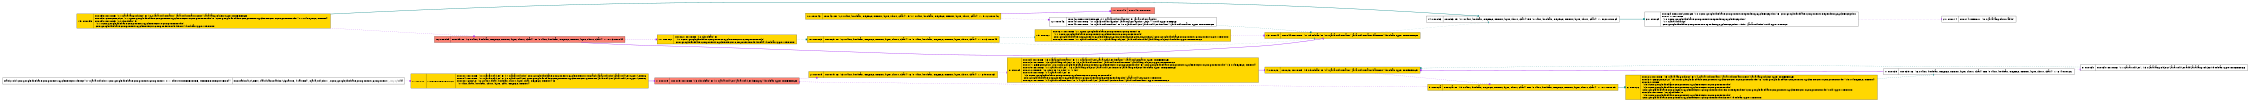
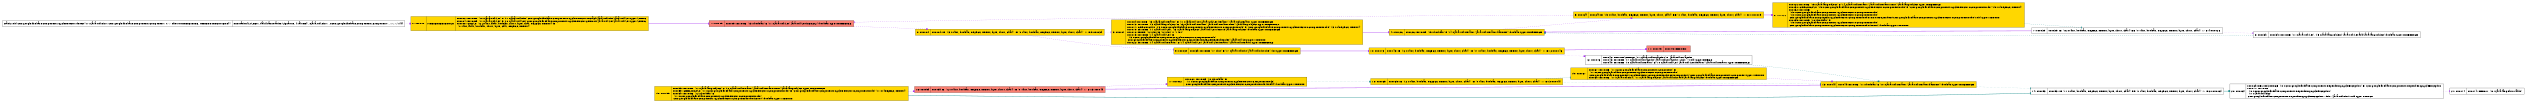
node "9: 0x003f": added
node "6: 0x002c": text "0x0032: TYPE" -> "0x0032: INVOKE"
edge "5: 0x002a" -> "6: 0x002c": color teal -> purple
